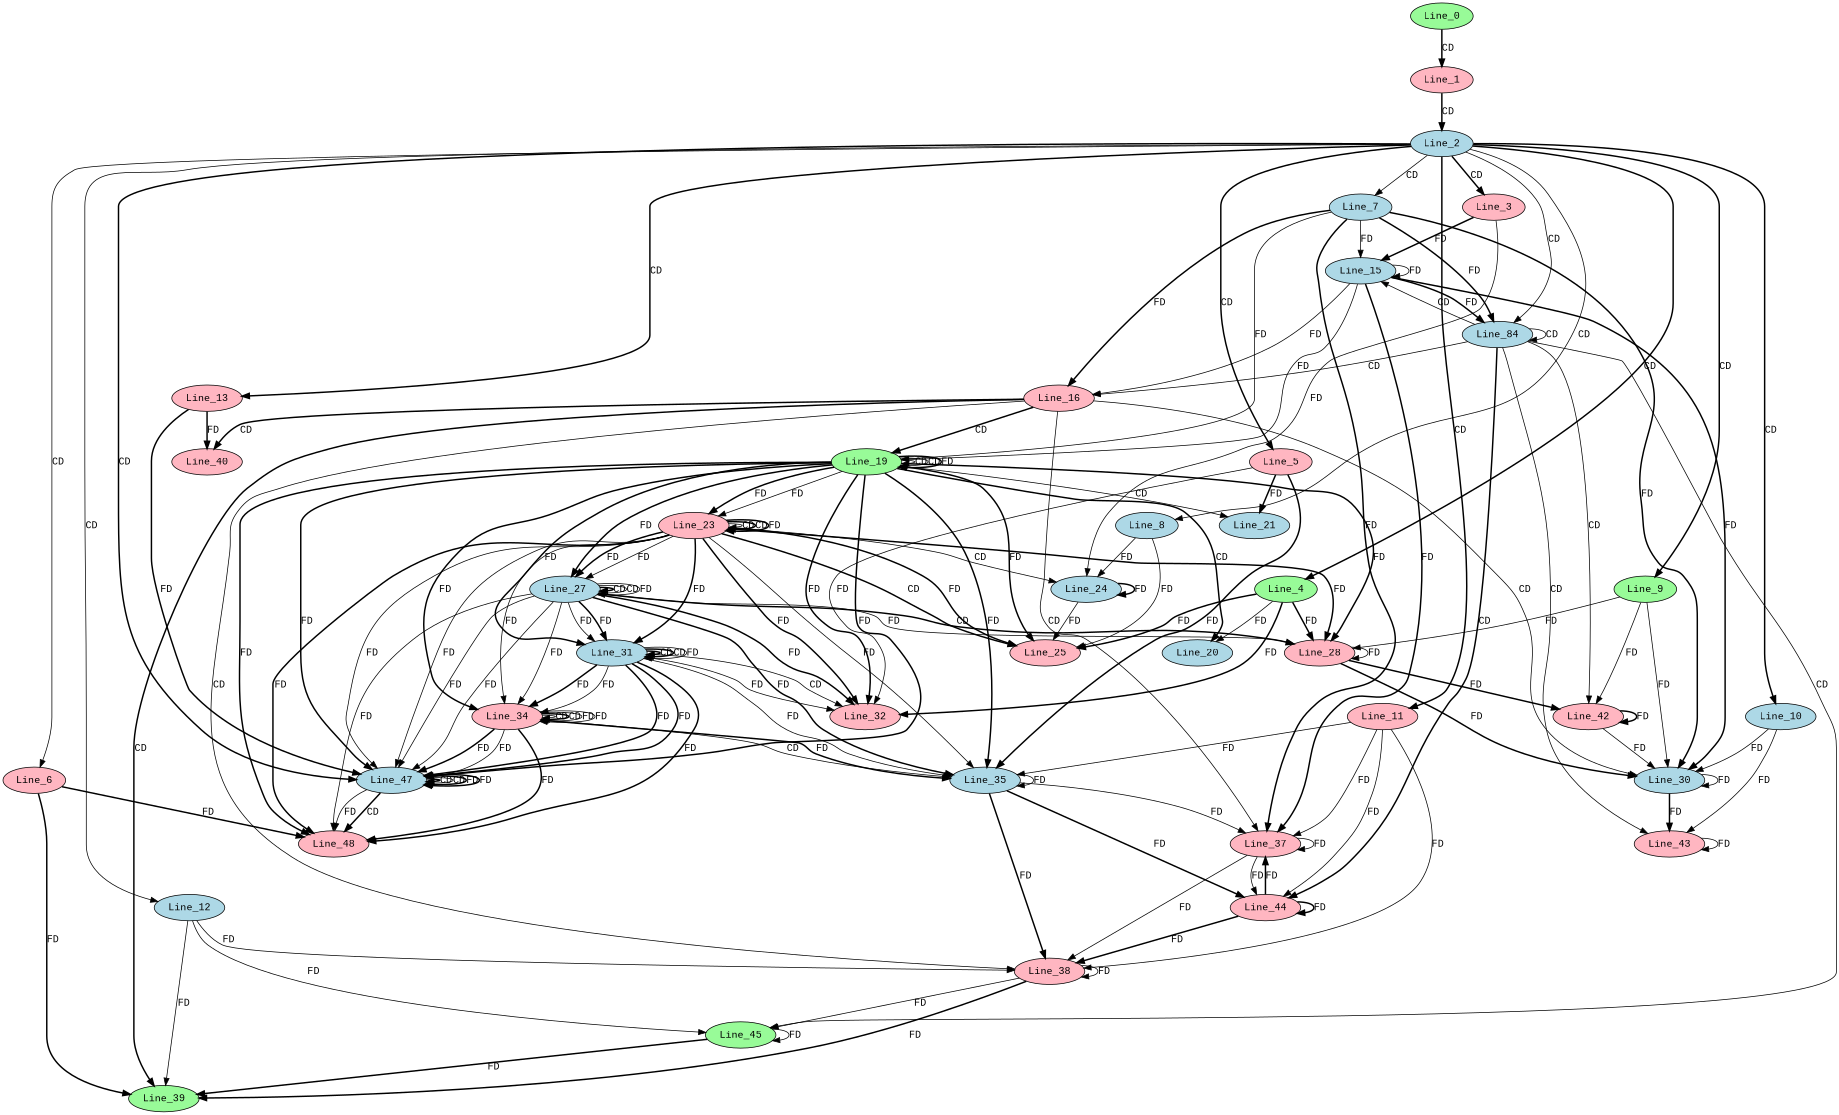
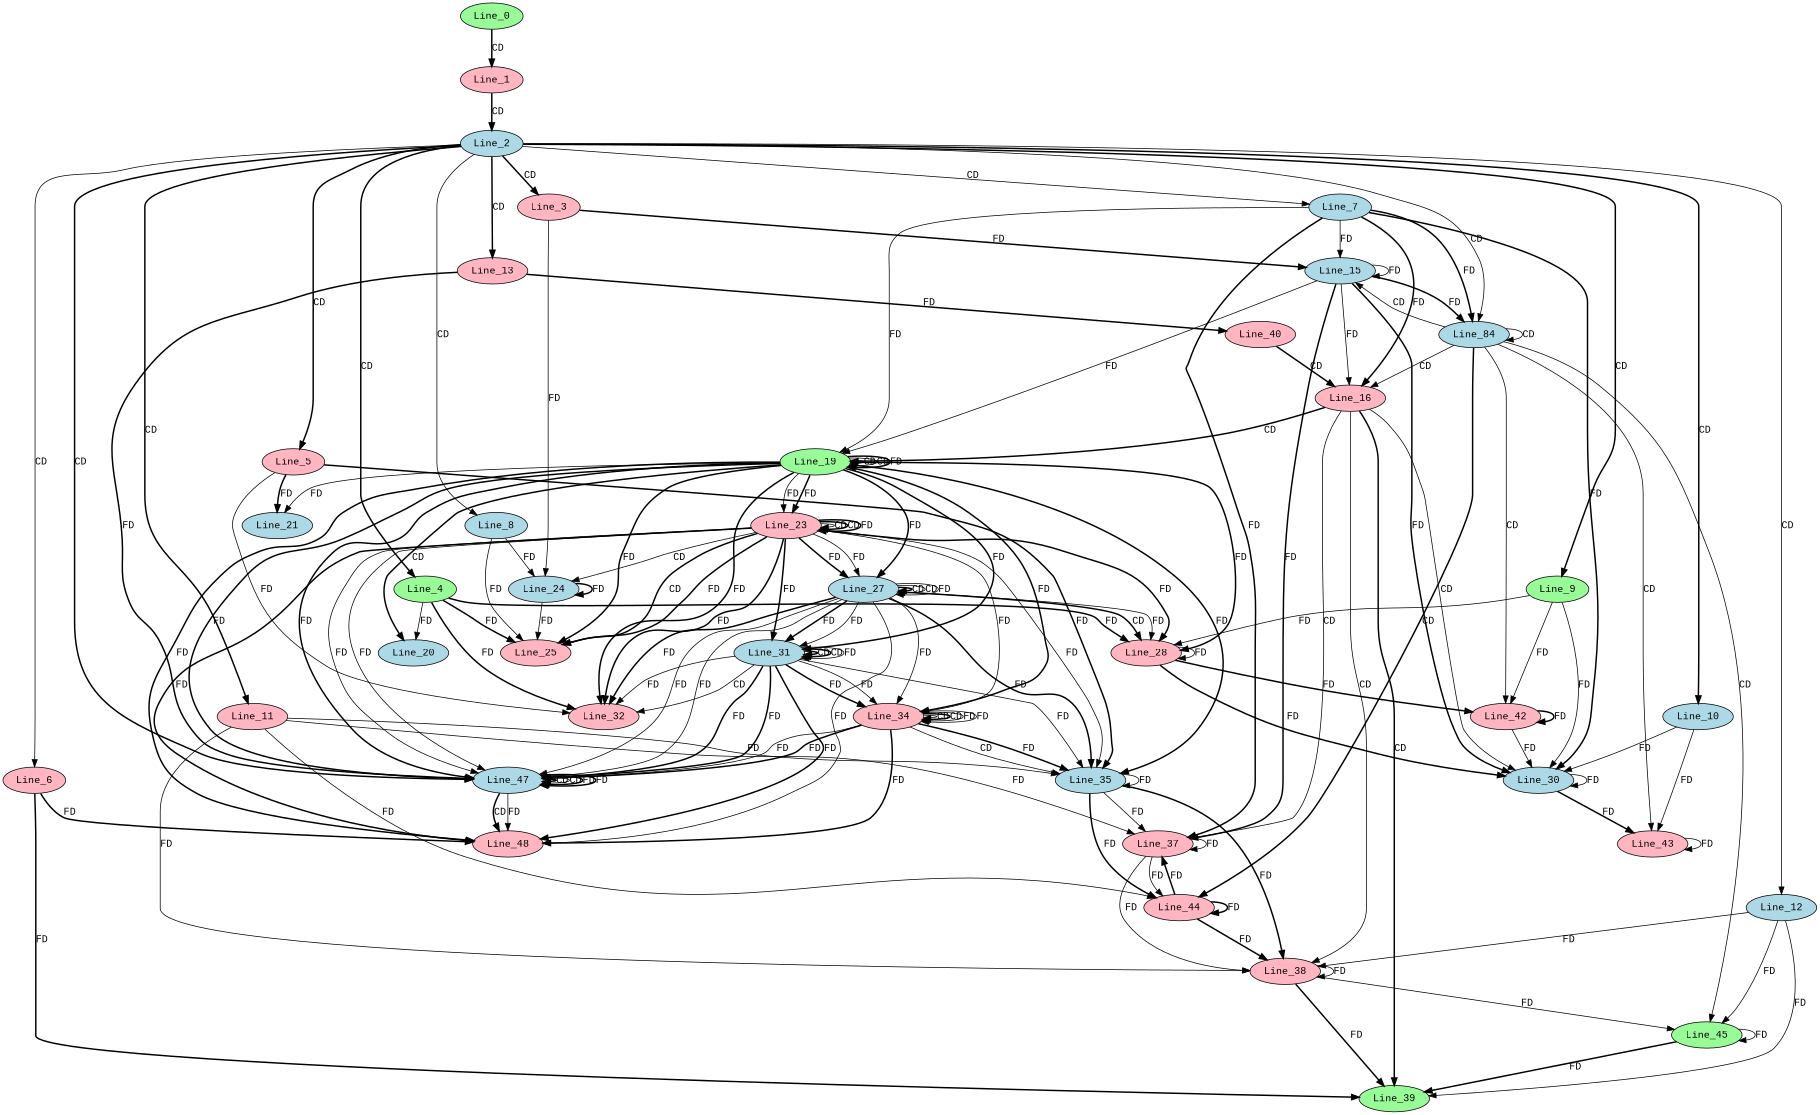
edge "Line_16" -> "Line_40": reversed
edge "Line_19" -> "Line_21": label "CD" -> "FD"
